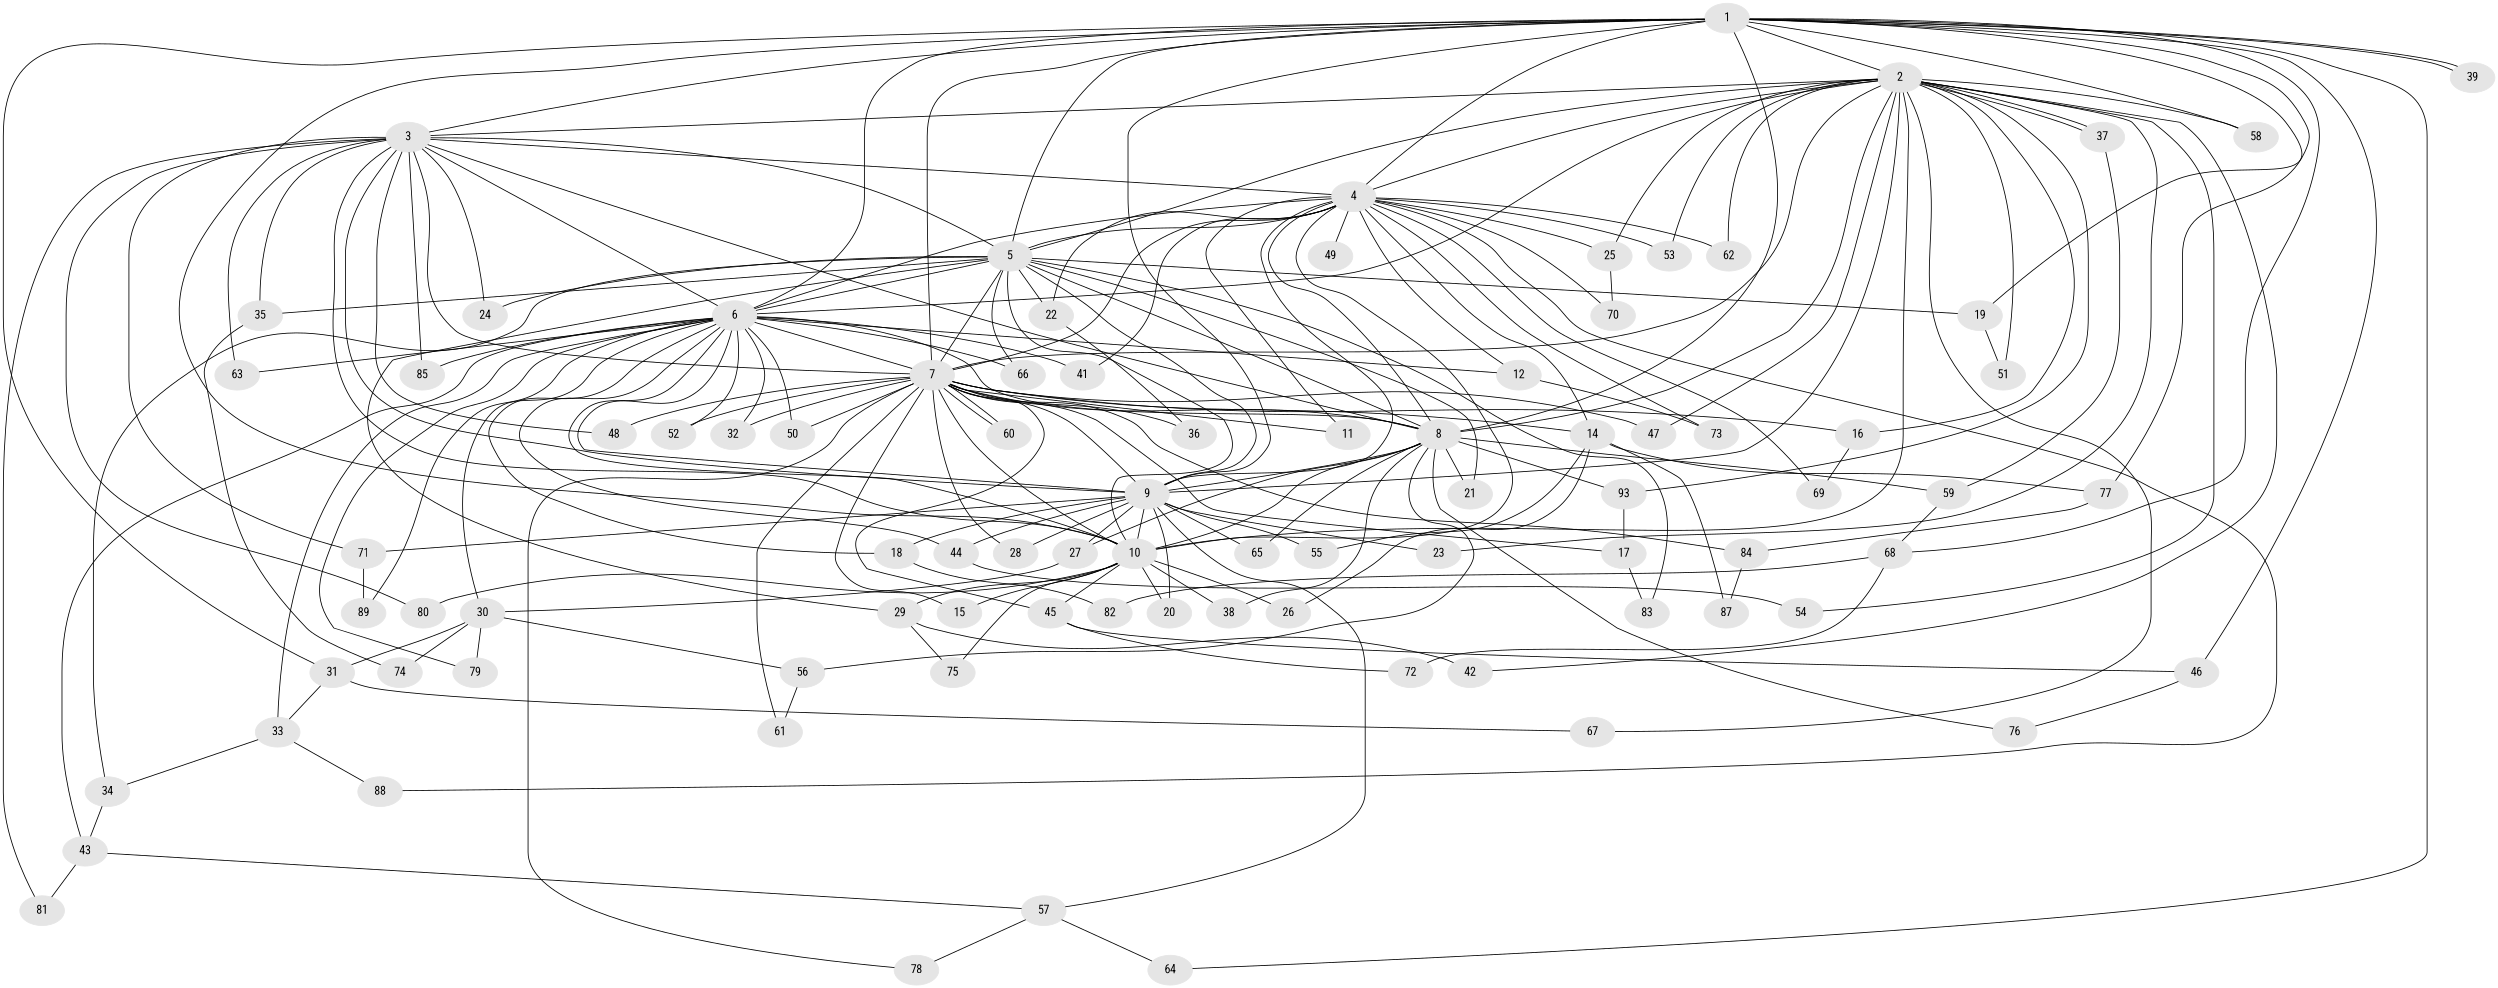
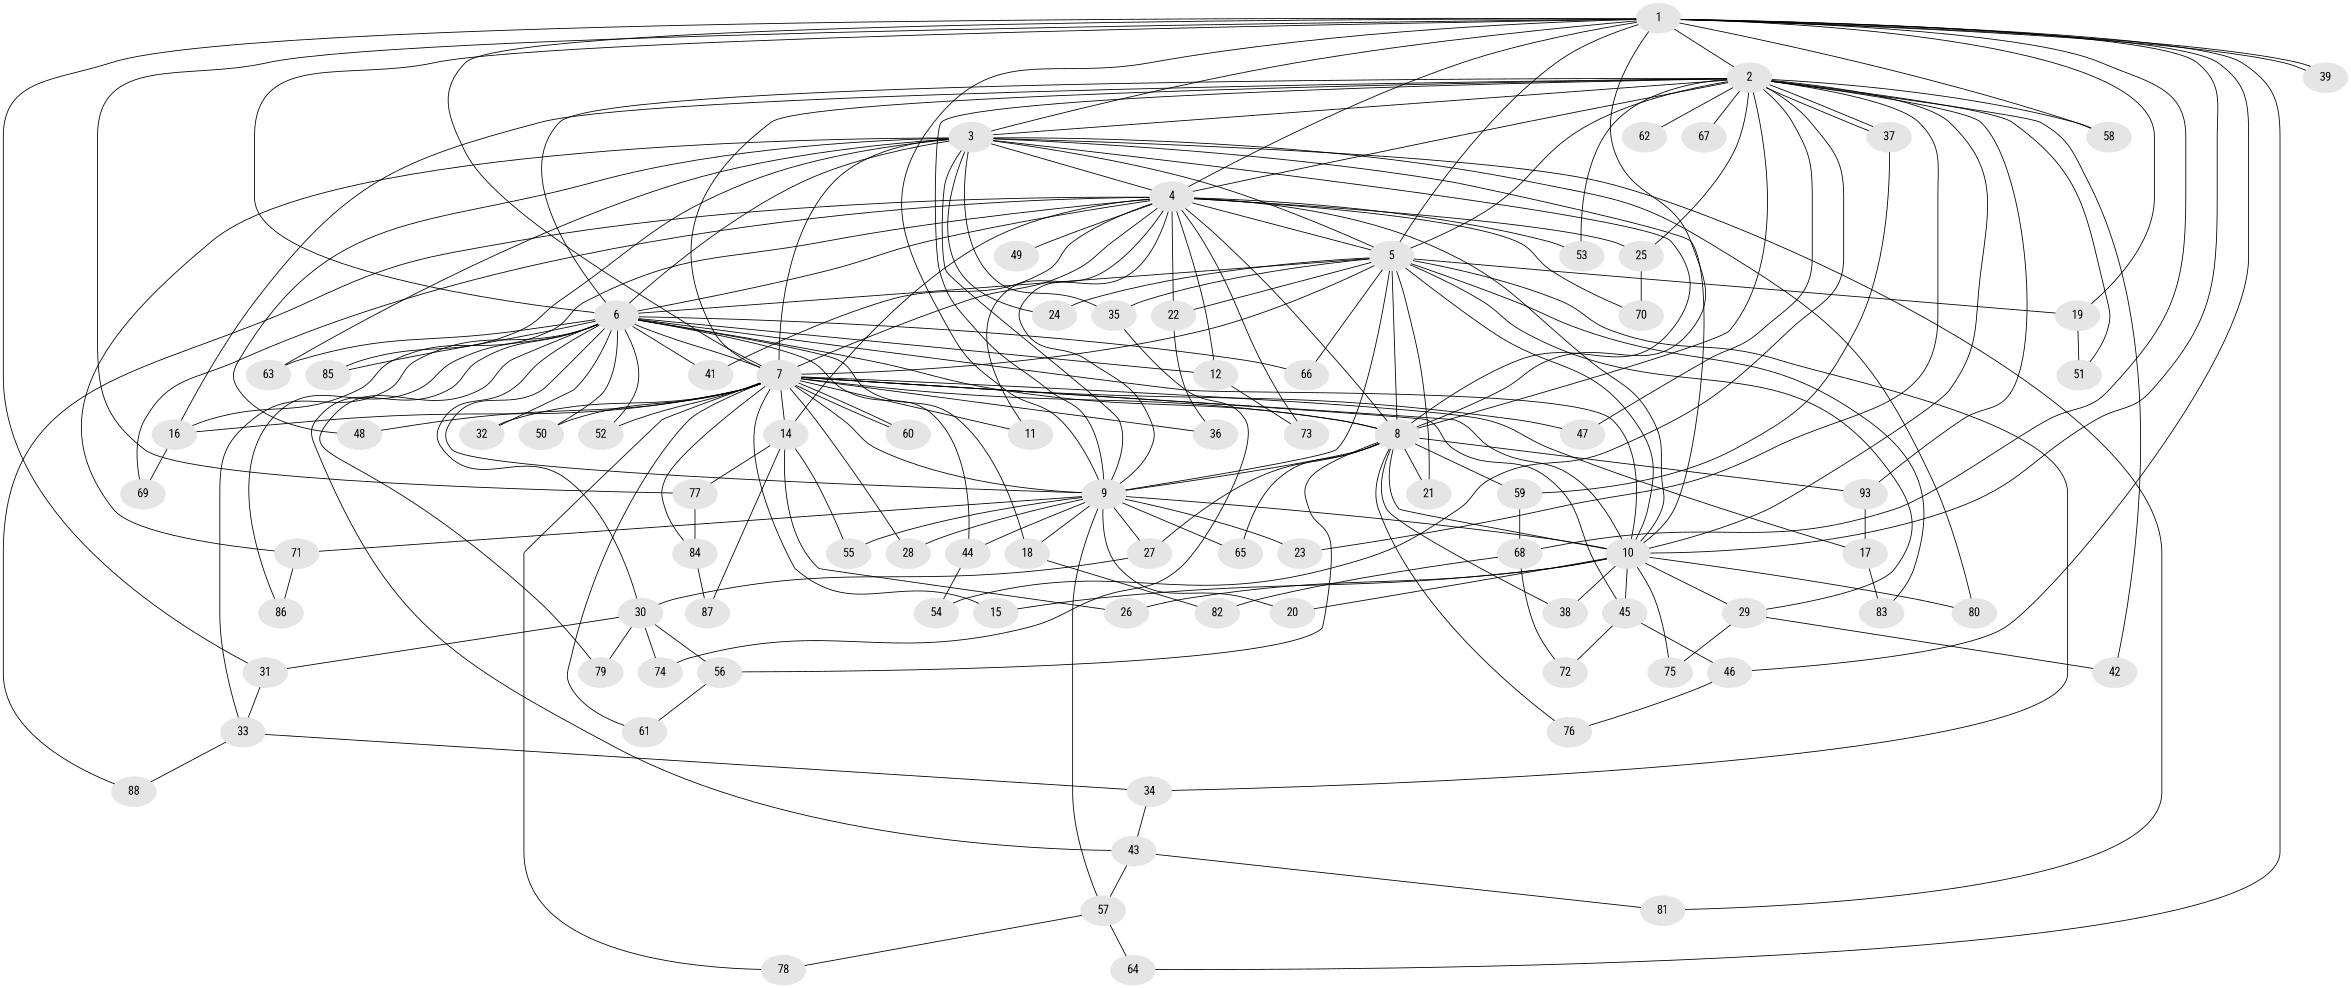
edge "4" -- "62": now "4" -- "16"
node "89": label "89" -> "86"
edge "31" -- "67": removed
